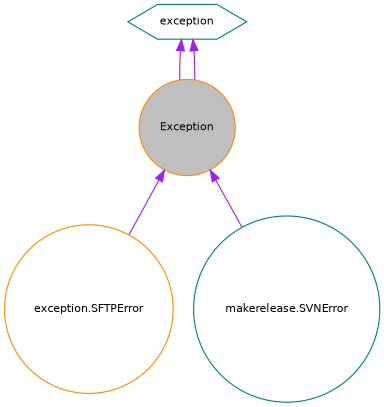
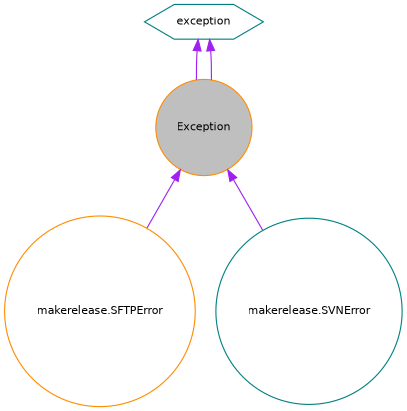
node "exception.SFTPError": label "exception.SFTPError" -> "makerelease.SFTPError"
